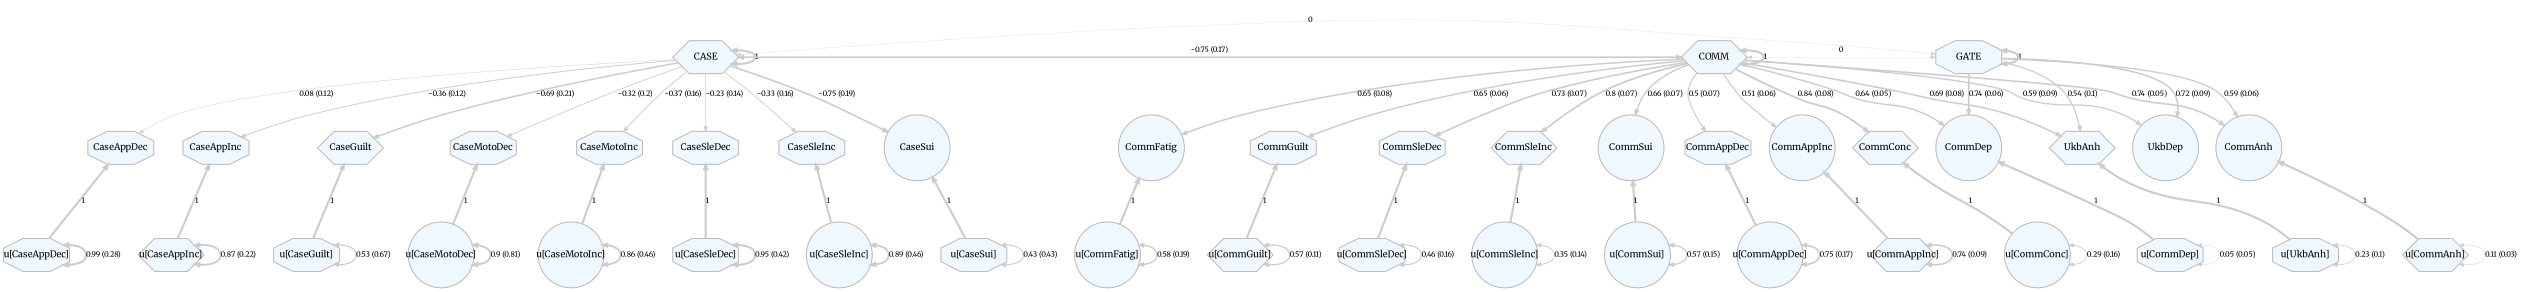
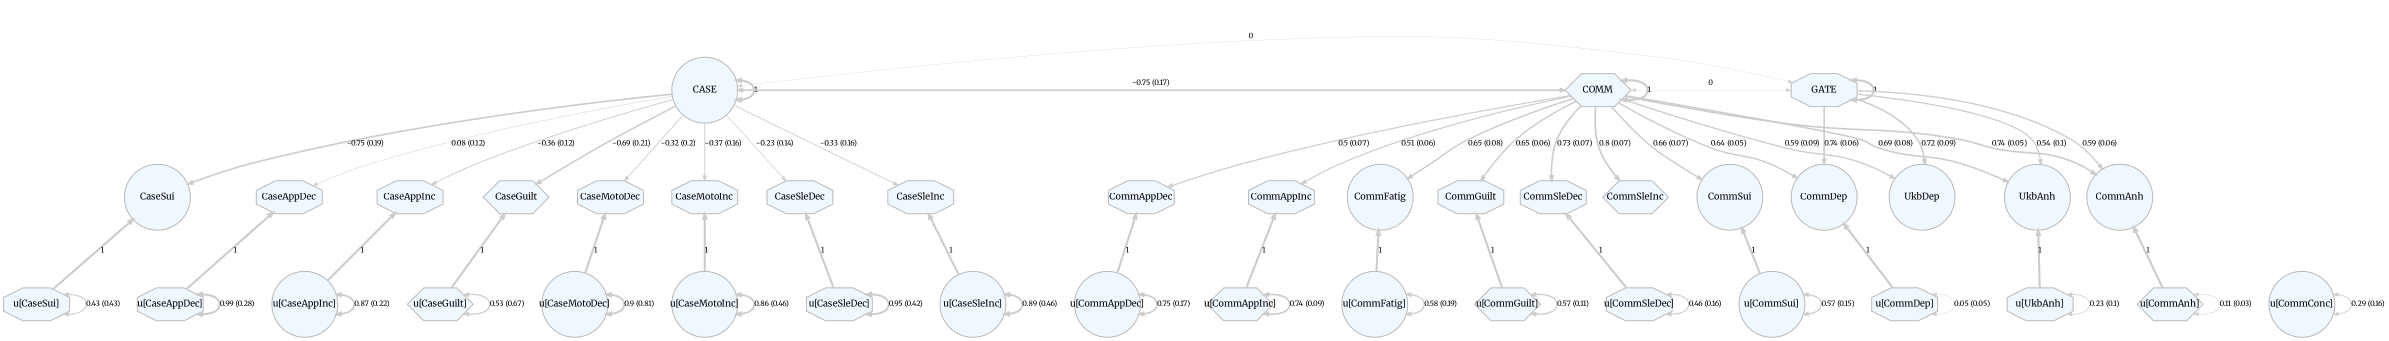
node "CASE": shape hexagon -> circle
node "CommAppInc": shape circle -> octagon
node "CommConc": removed
node "UkbAnh": shape hexagon -> circle
node "u[CaseAppInc]": shape hexagon -> circle
node "u[CaseGuilt]": shape octagon -> hexagon
node "u[CommSleInc]": removed
